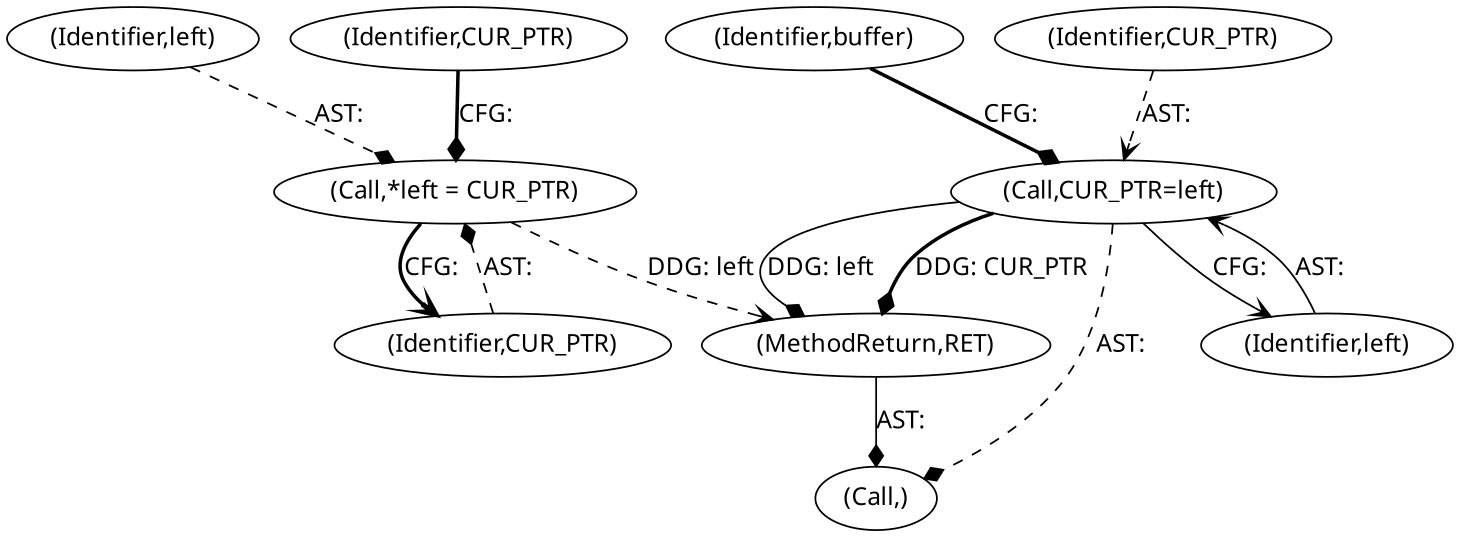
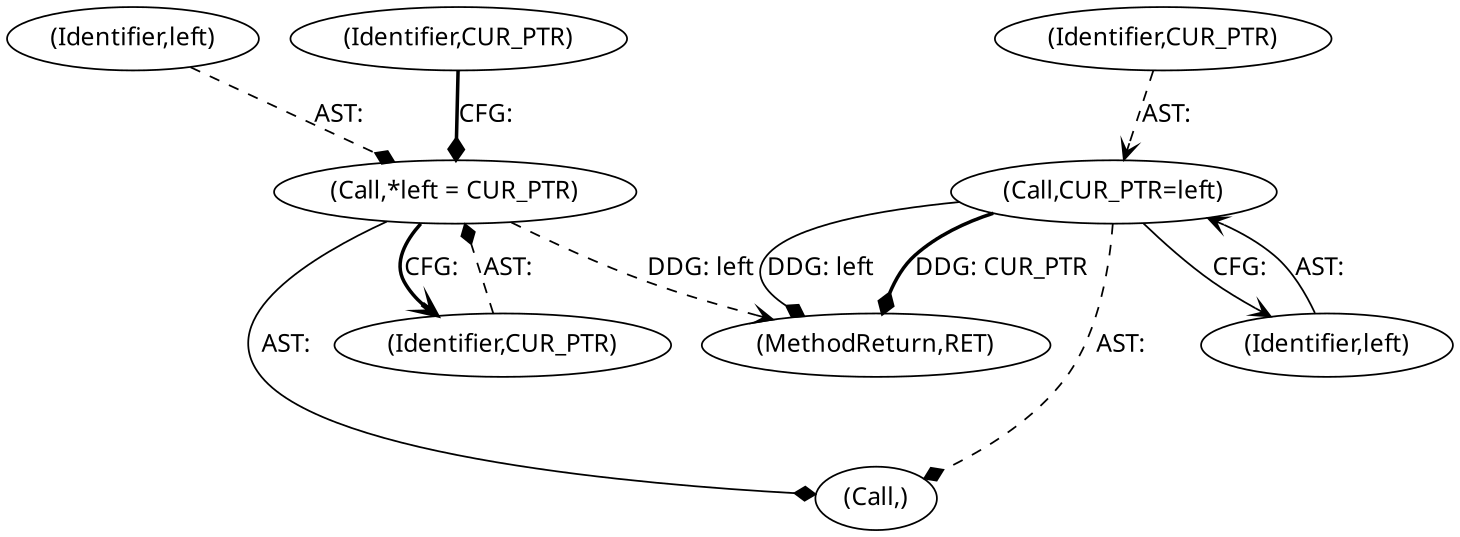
node "(Identifier,buffer)": removed
edge "(MethodReturn,RET)" -> "(Call,)": now "(Call,*left = CUR_PTR)" -> "(Call,)"
